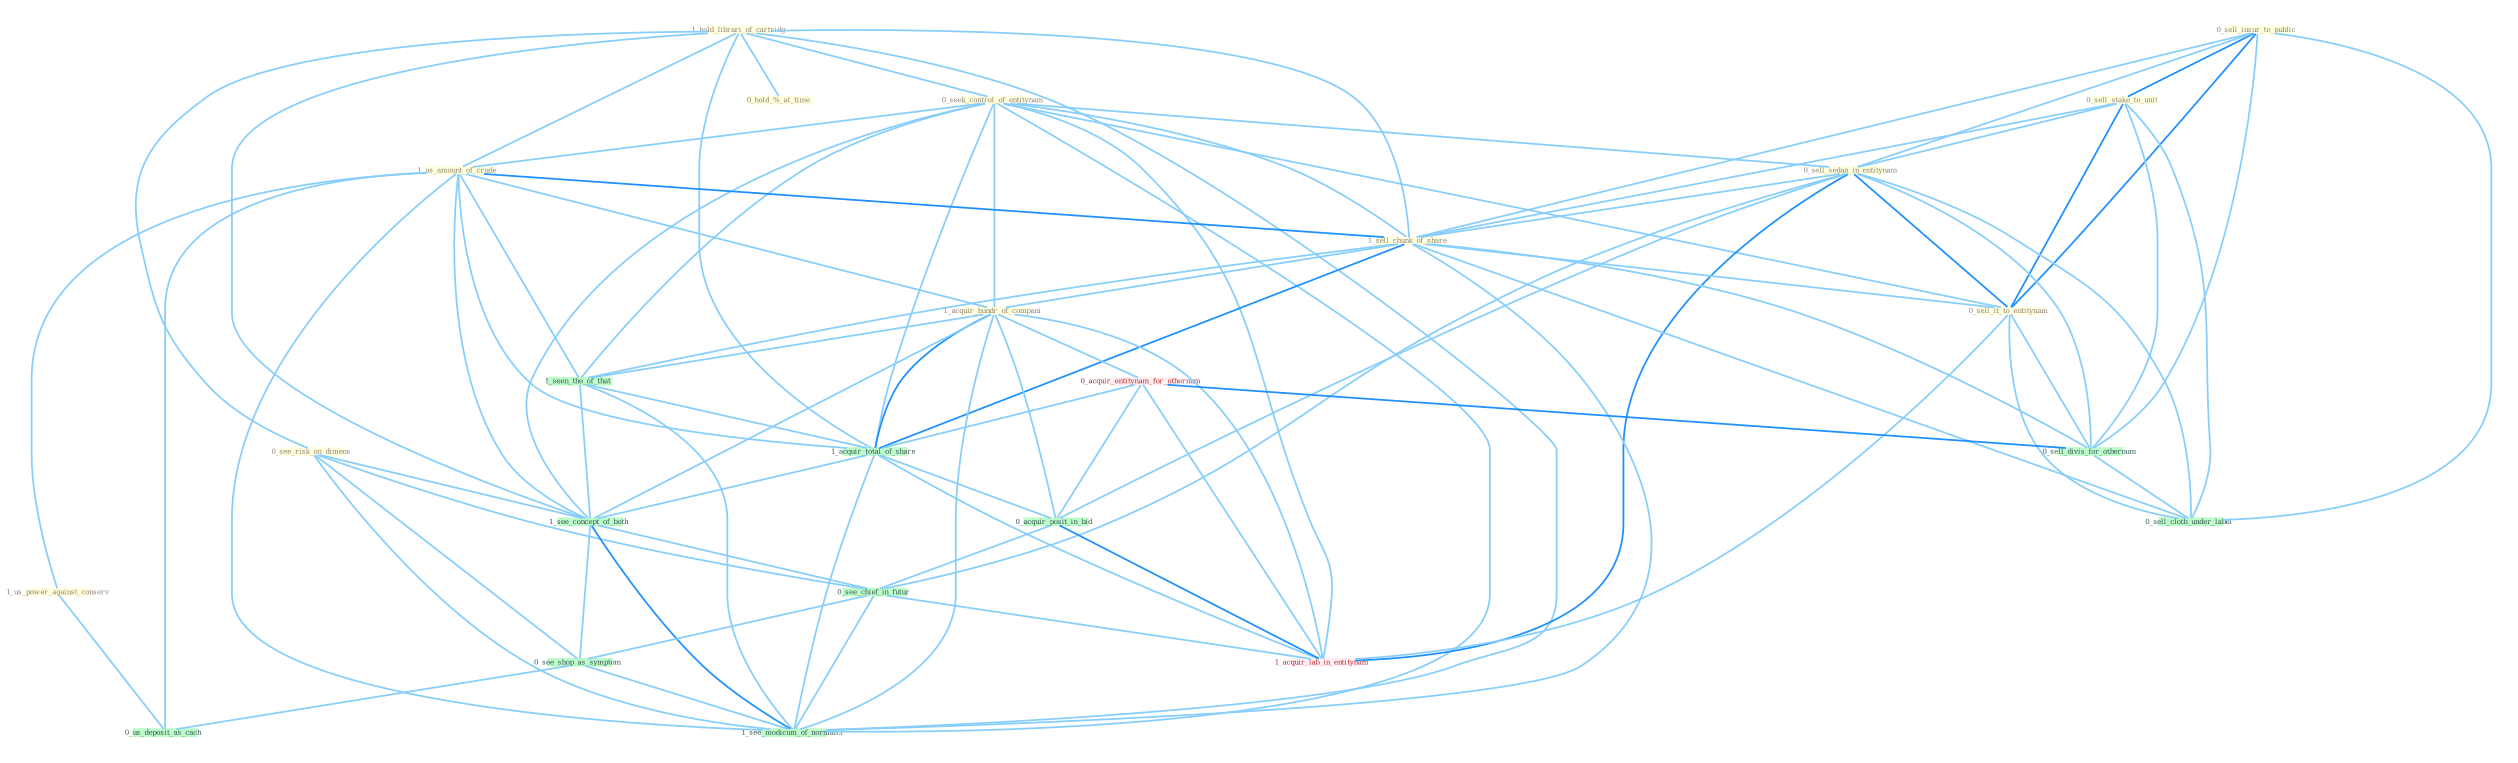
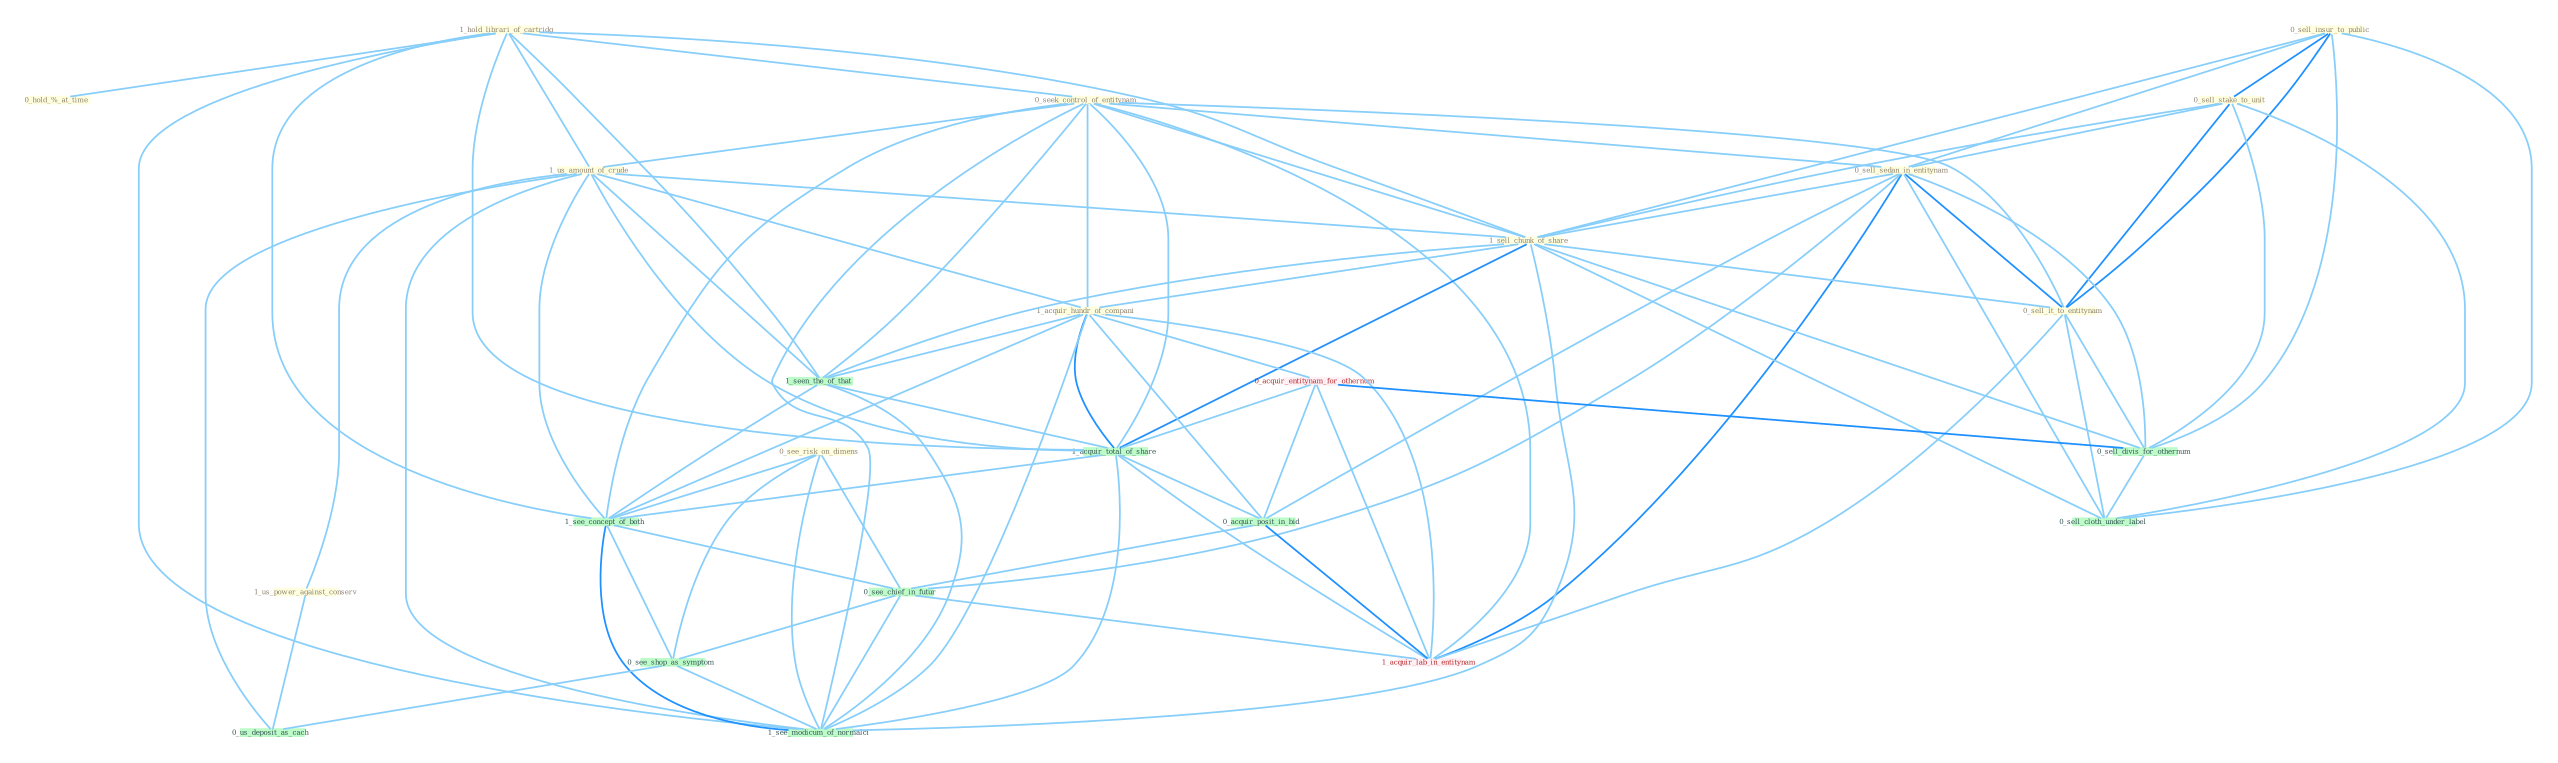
edge "1_hold_librari_of_cartridg" -- "0_see_risk_on_dimens": now "1_hold_librari_of_cartridg" -- "1_seen_the_of_that"
edge "1_us_amount_of_crude" -- "1_sell_chunk_of_share": color #1e90ff -> #87cefa
